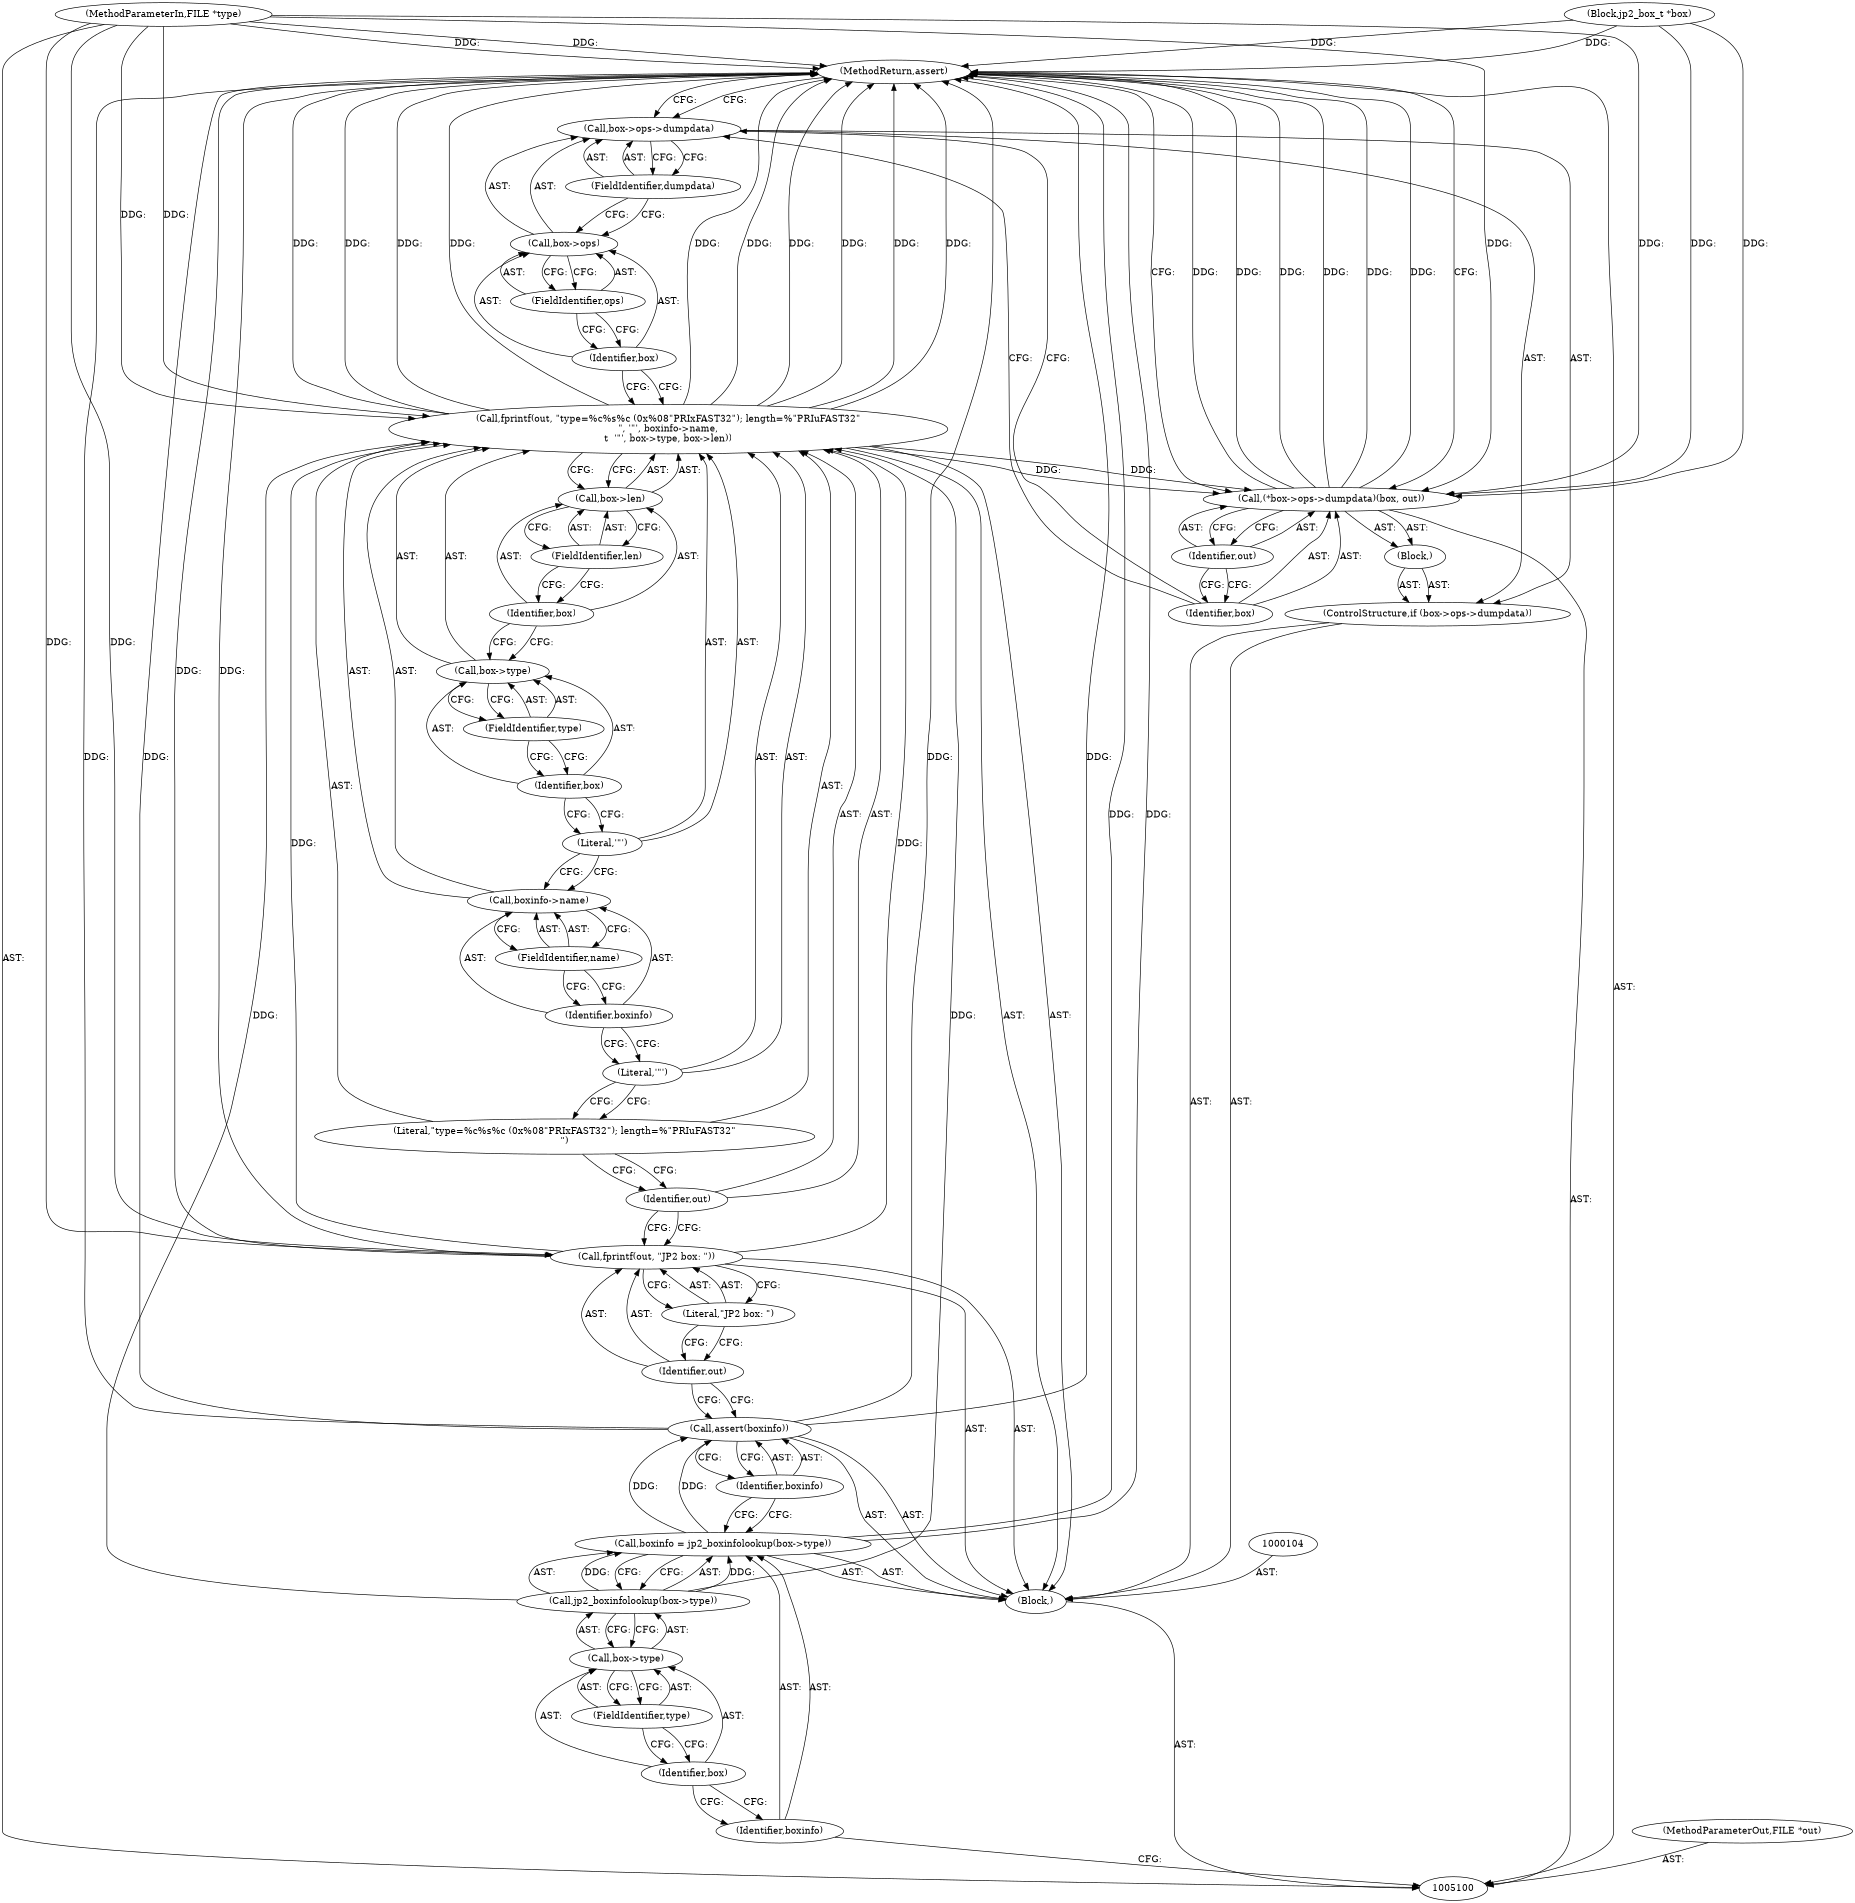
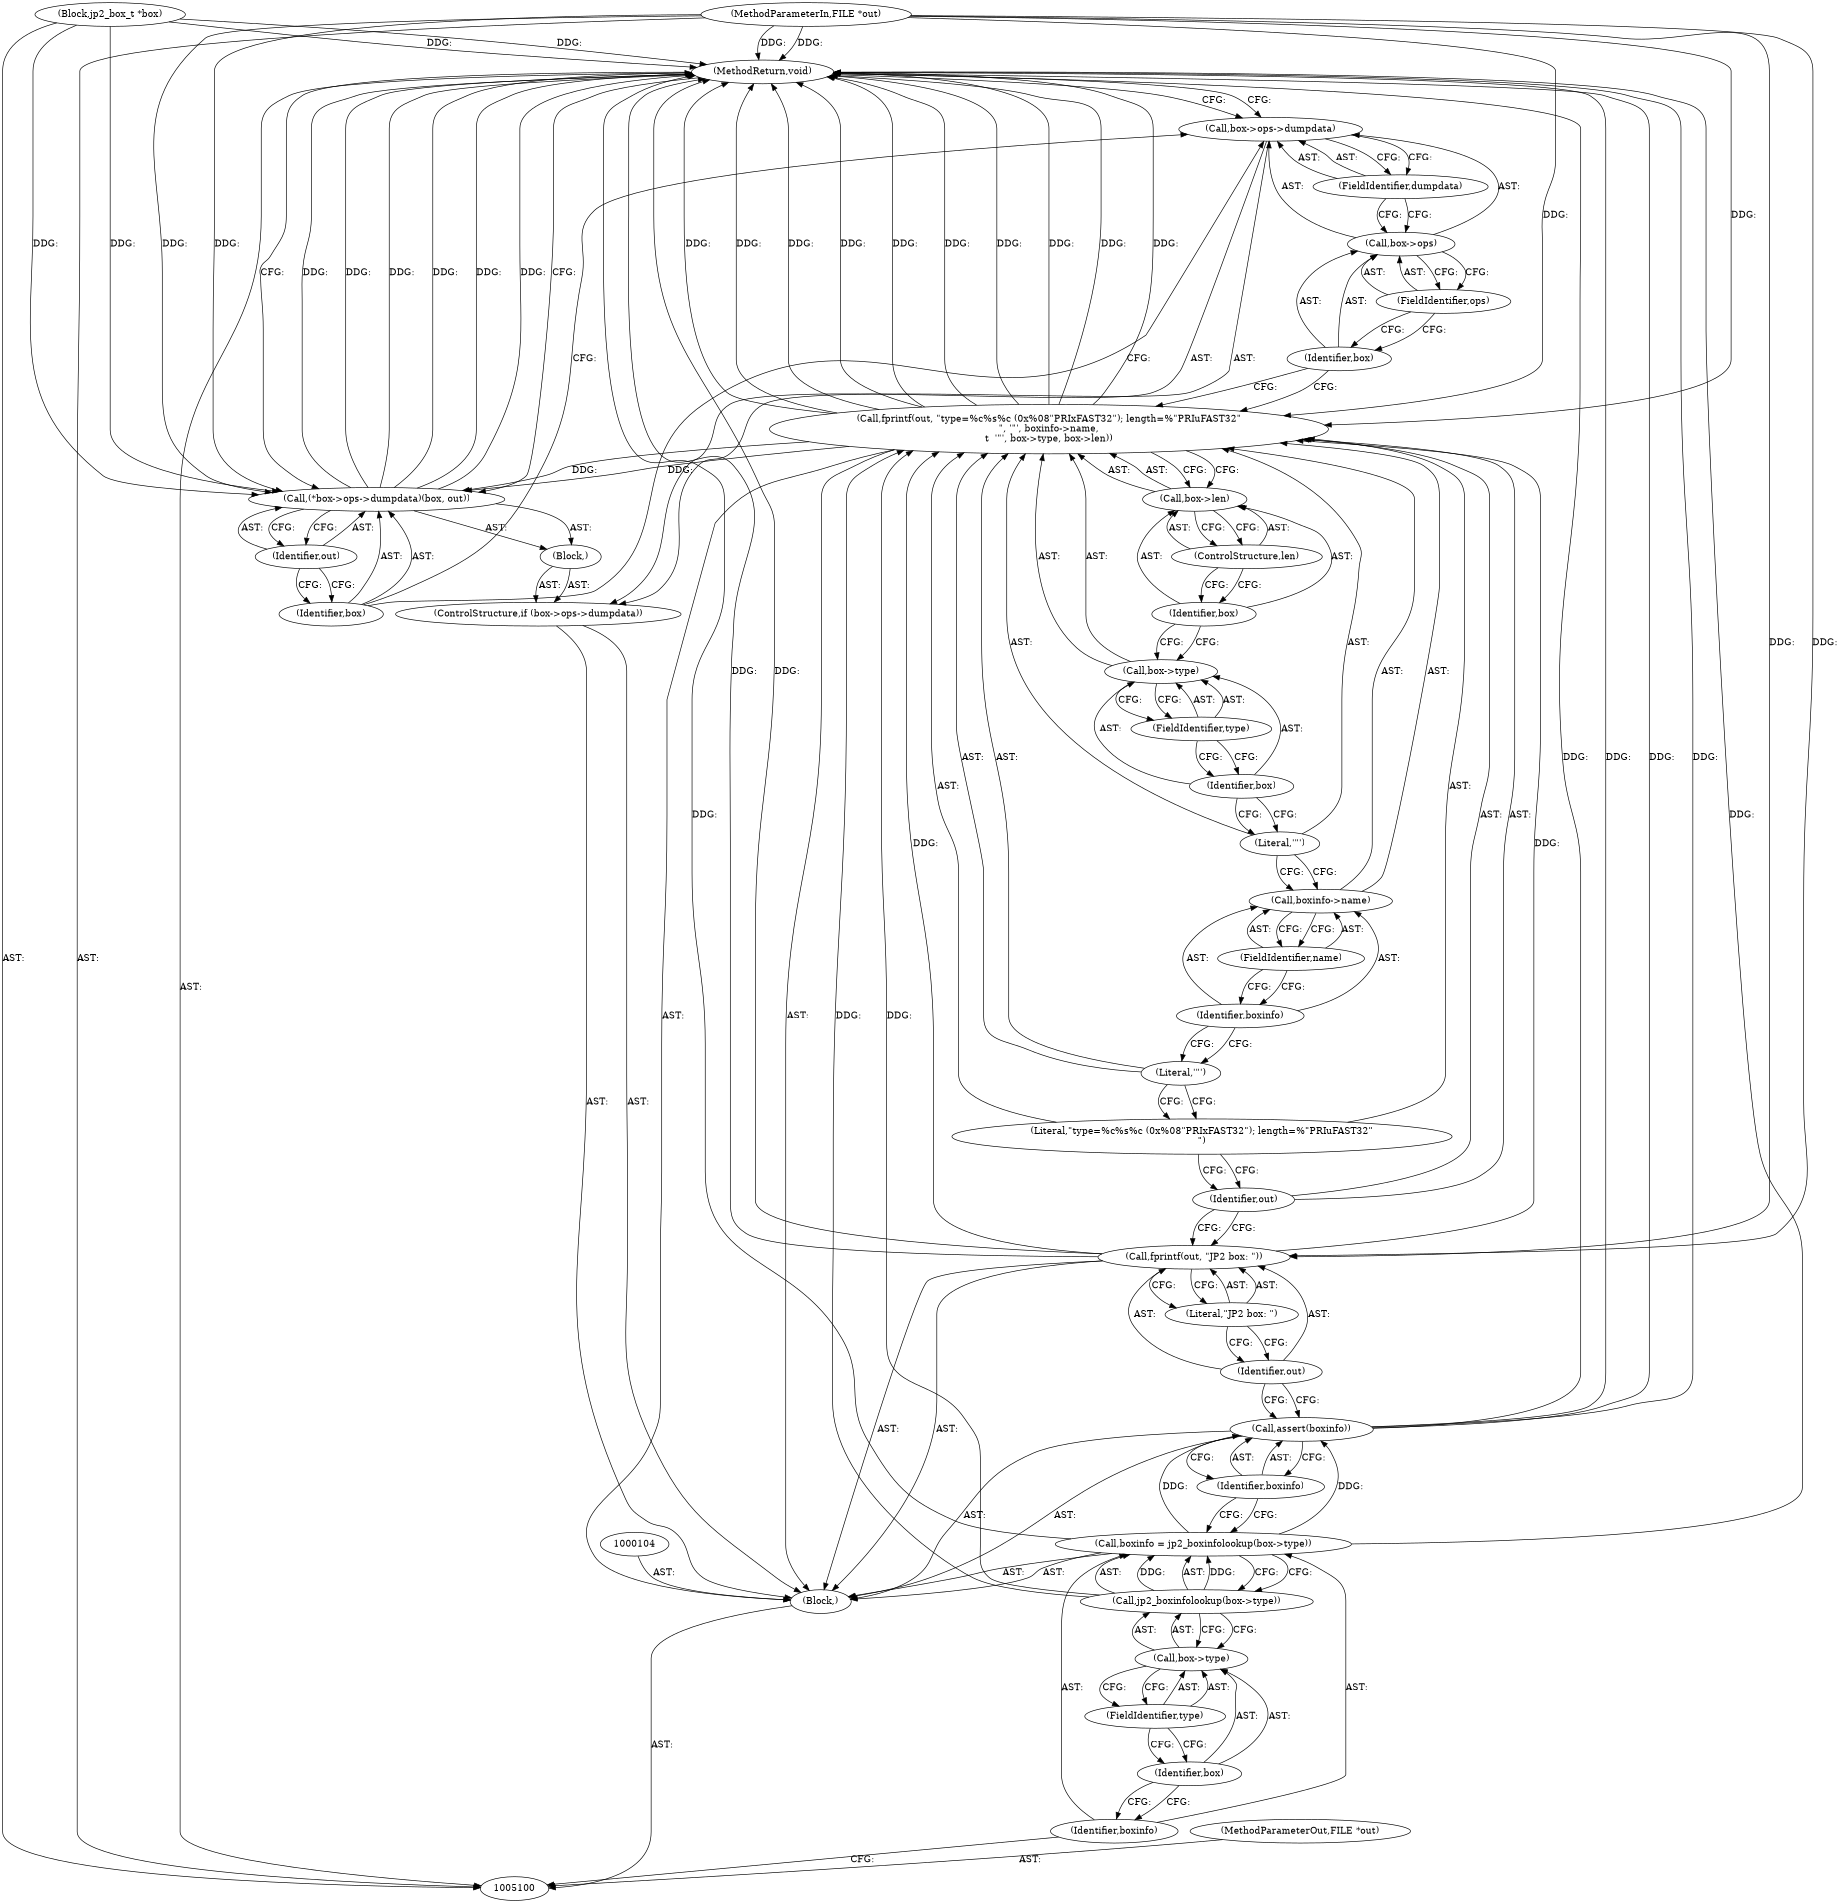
node "(MethodParameterIn,FILE *type)": label "(MethodParameterIn,FILE *type)" -> "(MethodParameterIn,FILE *out)"
node "(MethodReturn,assert)": label "(MethodReturn,assert)" -> "(MethodReturn,void)"
node "(FieldIdentifier,len)": label "(FieldIdentifier,len)" -> "(ControlStructure,len)"
edge "(Call,(*box->ops->dumpdata)(box, out))" -> "1005100": now "(Block,jp2_box_t *box)" -> "1005100"
